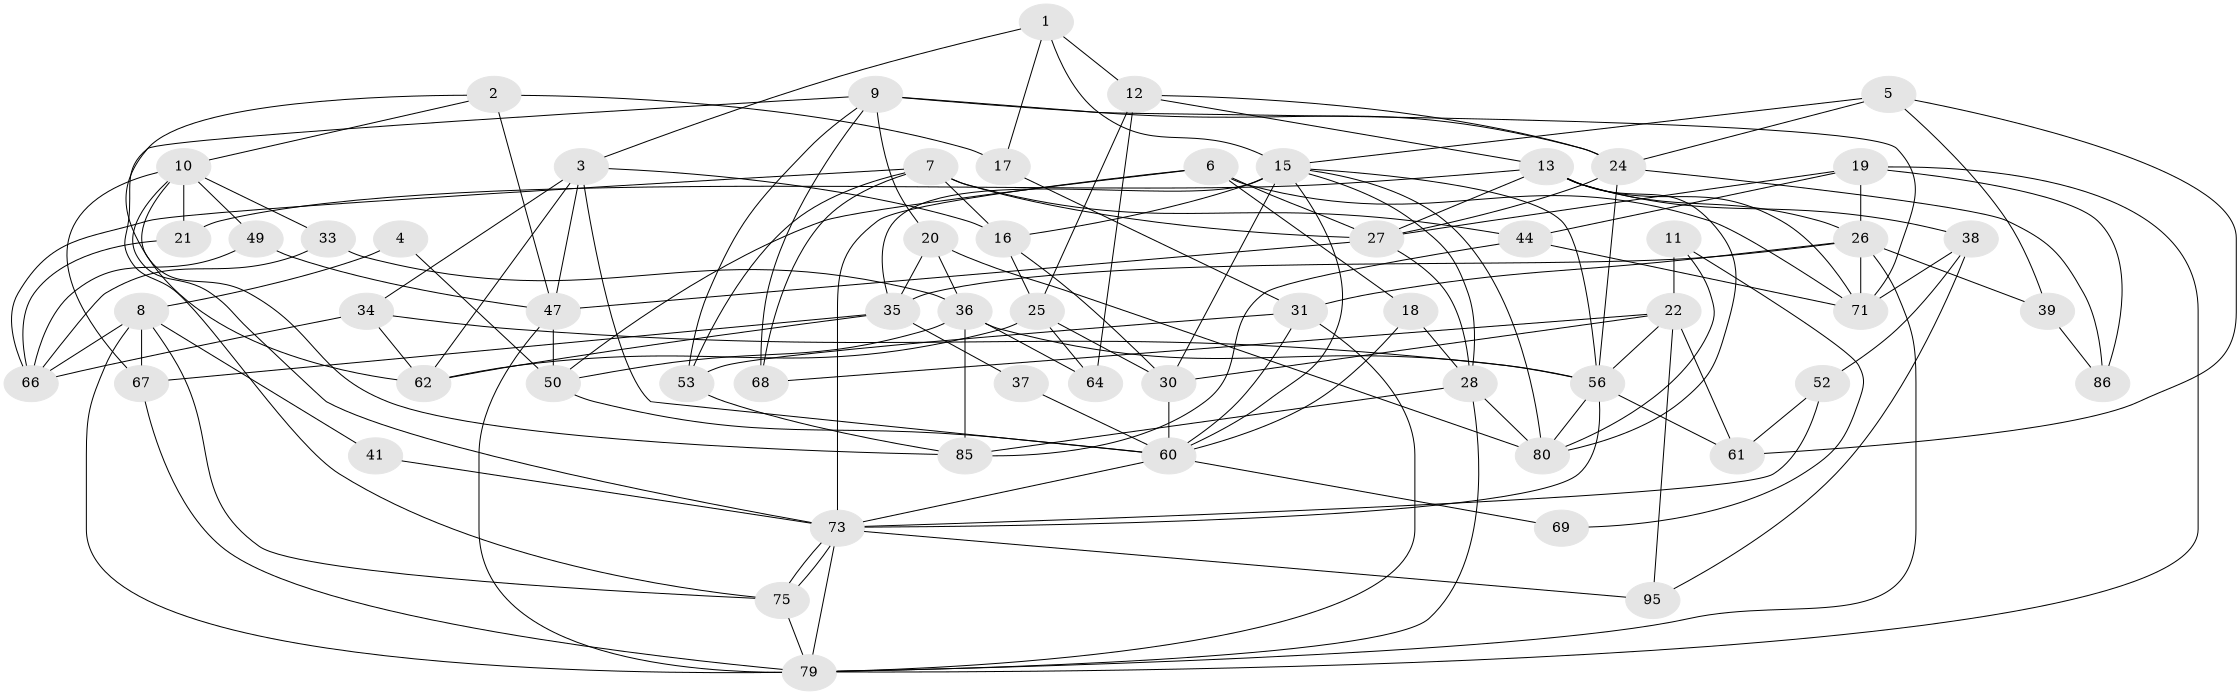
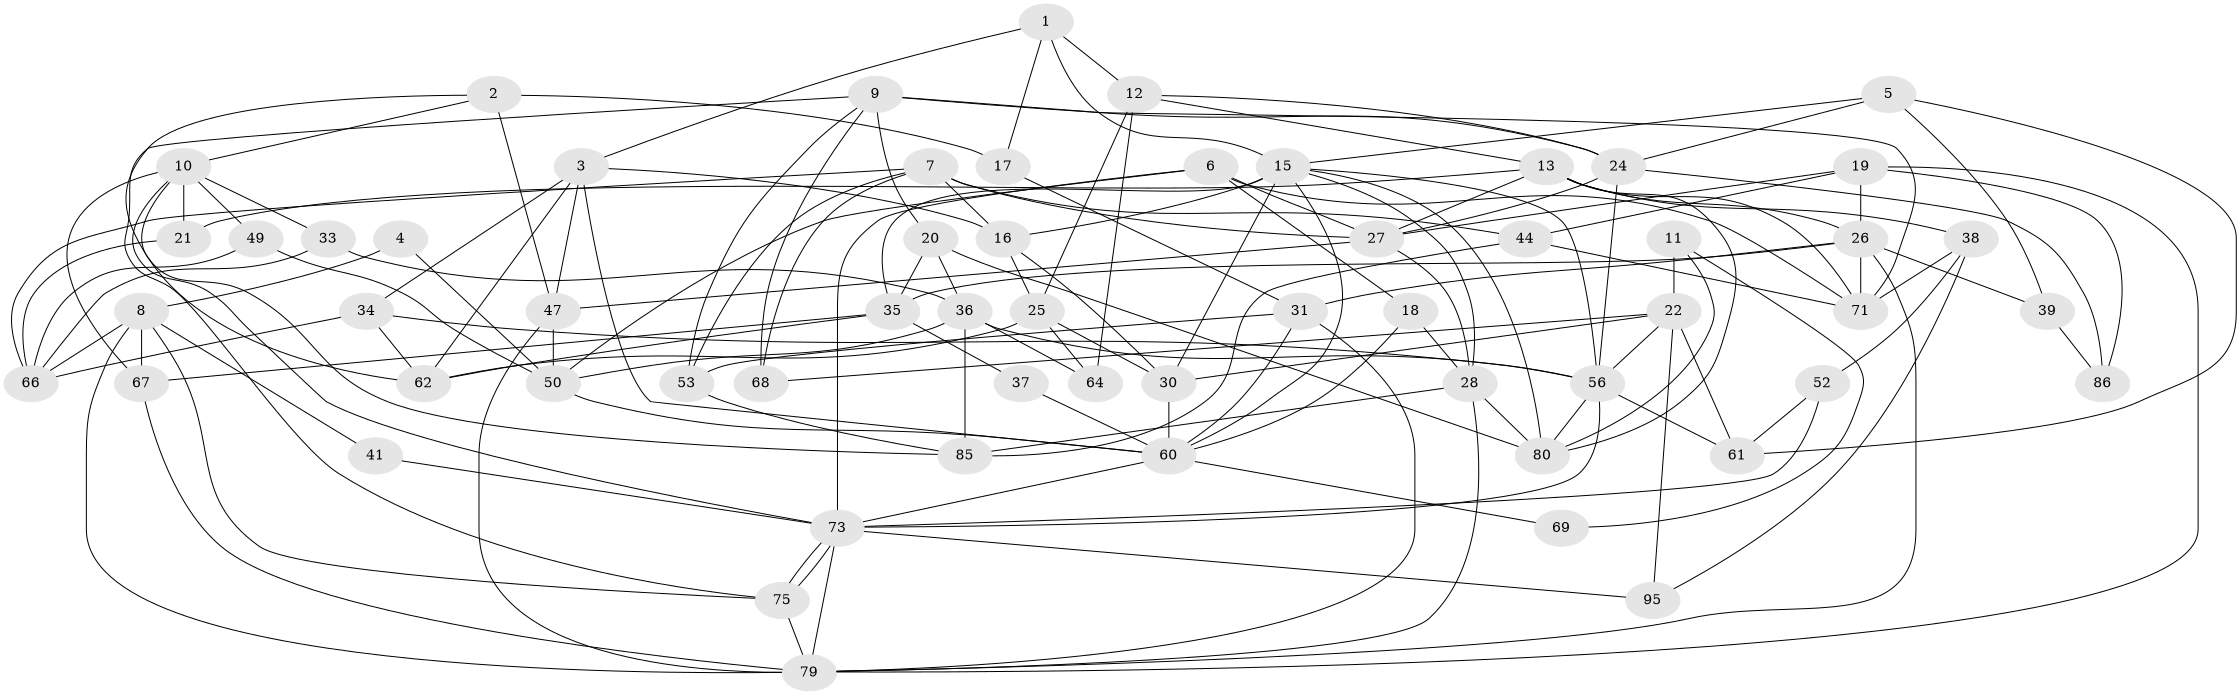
edge "49" -- "47": now "49" -- "50"
